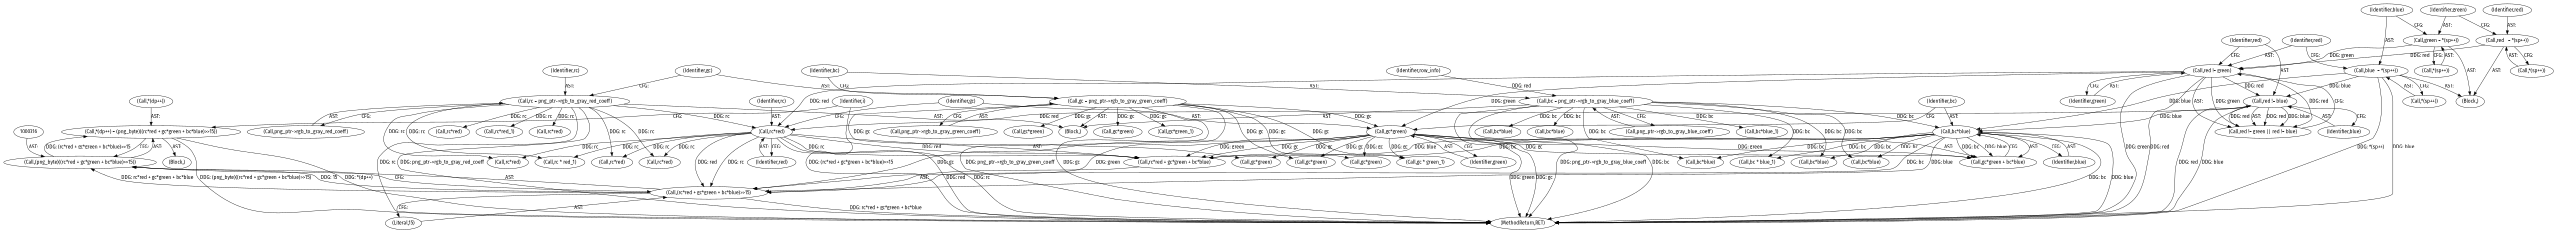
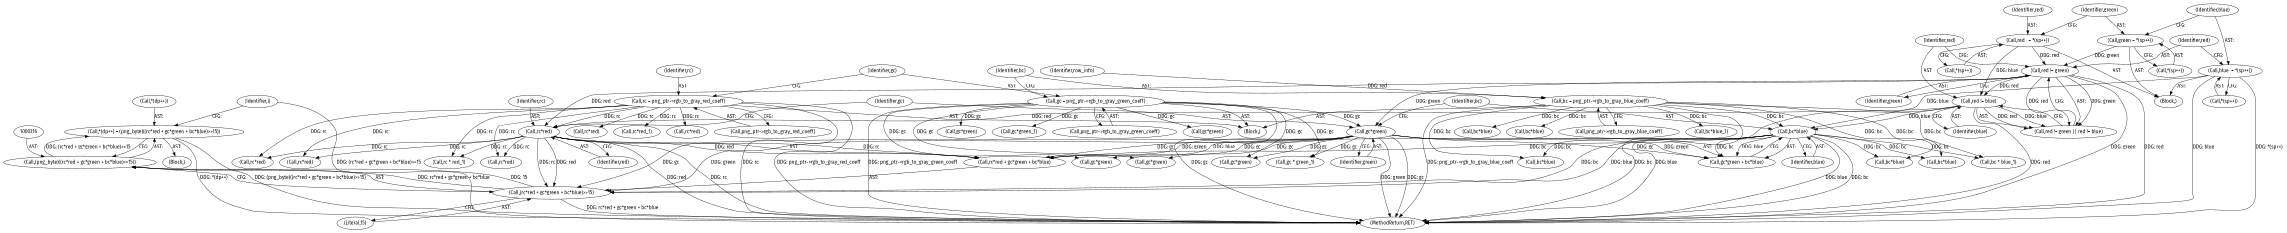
edge "(Call,blue  = *(sp++))" -> "(Call,red != blue)": now "(Call,red   = *(sp++))" -> "(Call,red != blue)"
edge "(Call,red != green || red != blue)" -> "(Call,red != blue)": label "DDG: red" -> "CFG: "
